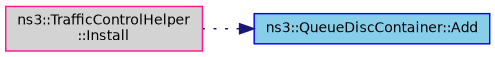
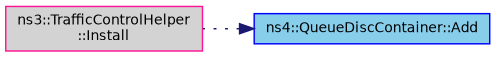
node "ns3::QueueDiscContainer::Add": label "ns3::QueueDiscContainer::Add" -> "ns4::QueueDiscContainer::Add"
